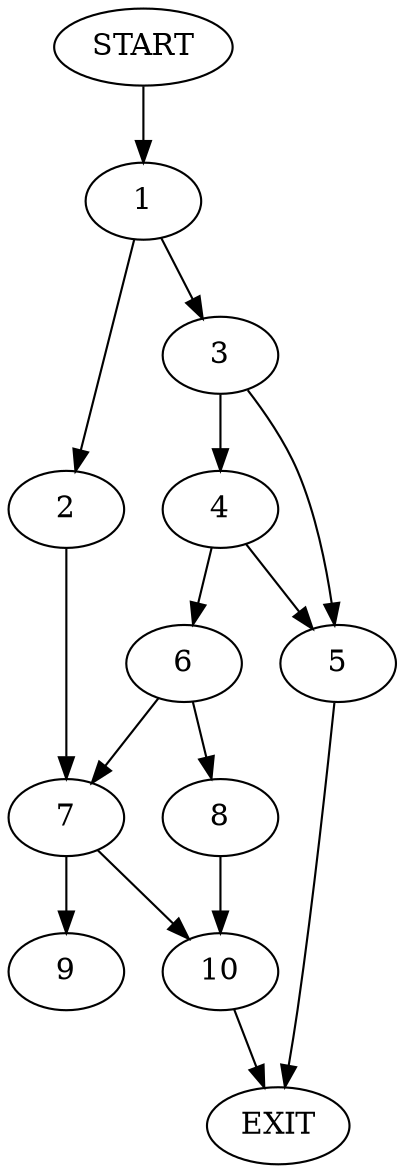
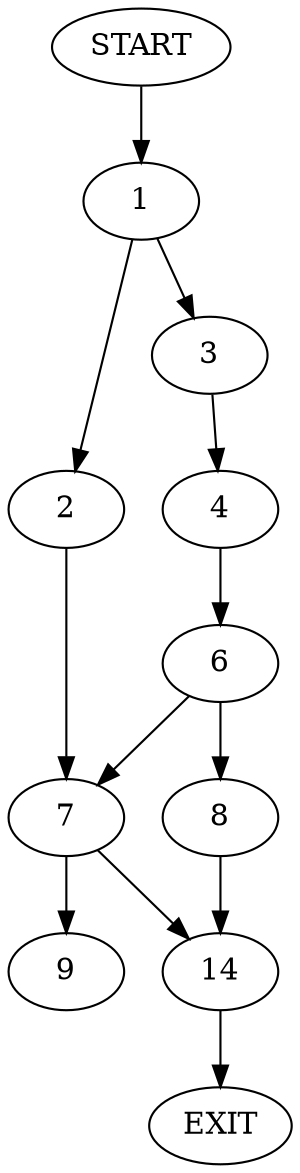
node "5": removed
node "10": label "10" -> "14"
